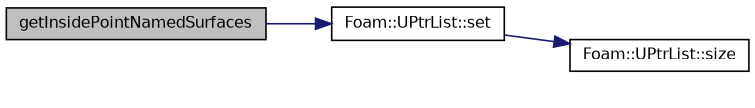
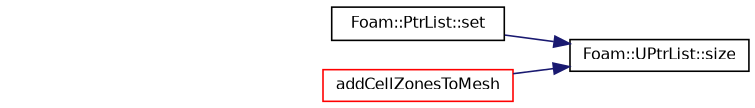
node "getInsidePointNamedSurfaces": removed
node "Foam::UPtrList::set": label "Foam::UPtrList::set" -> "Foam::PtrList::set"
node "addCellZonesToMesh": added
